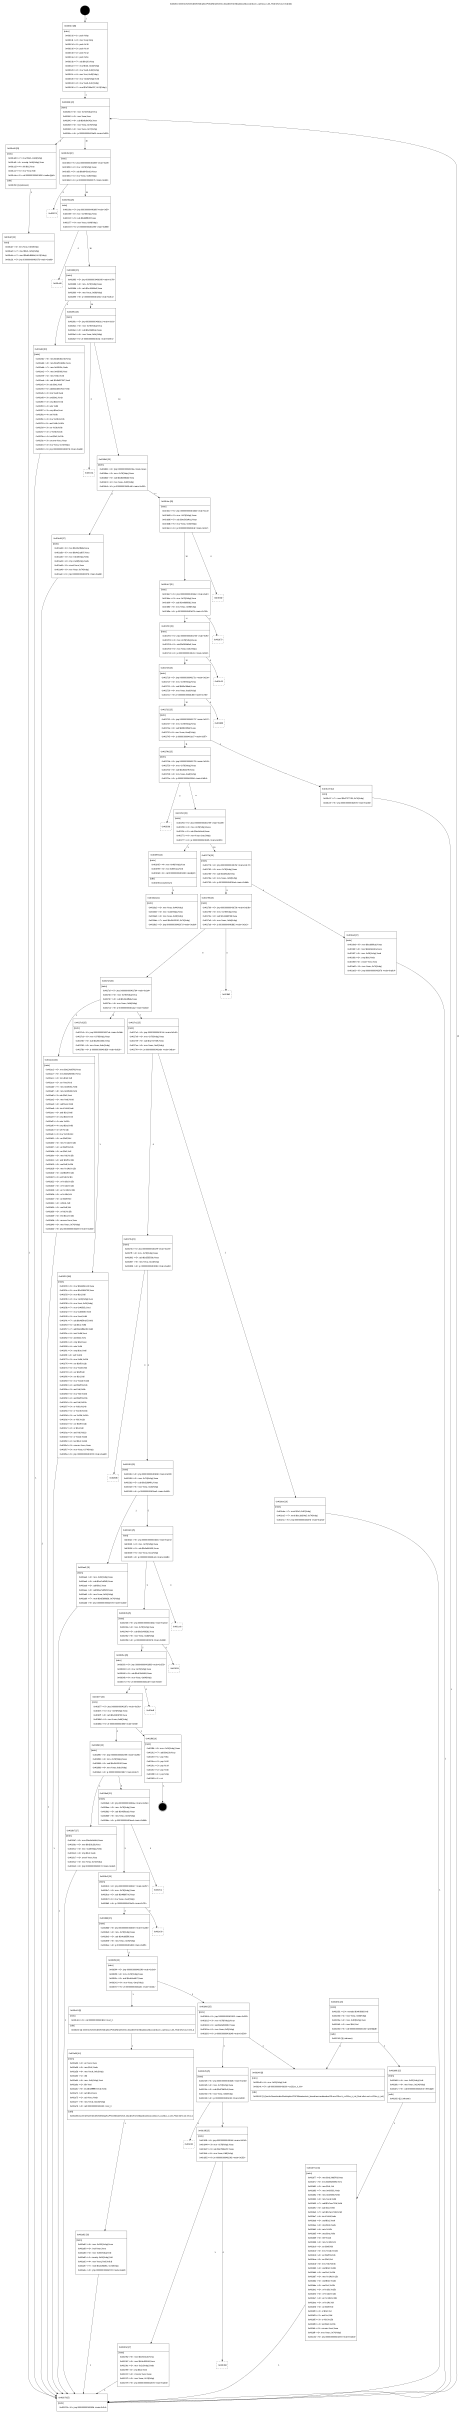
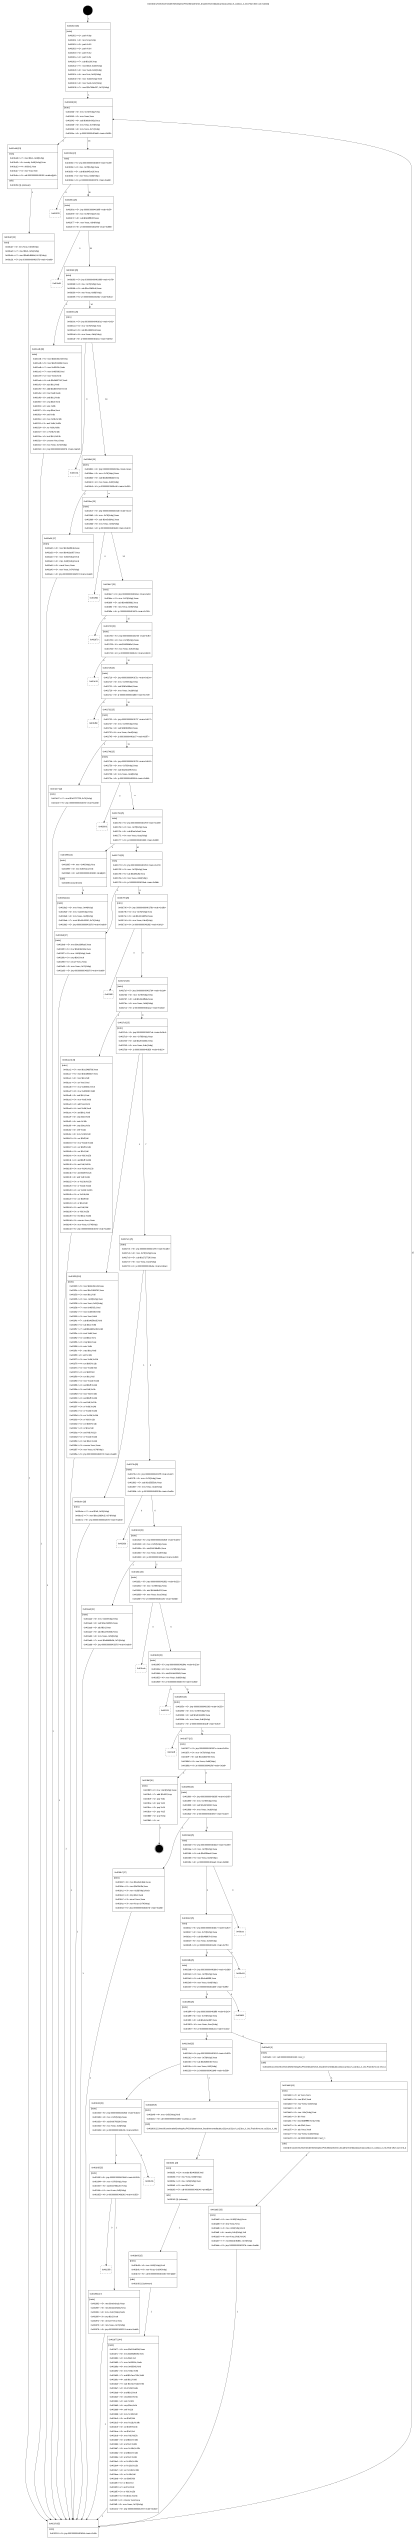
edge "0x4017af [25]" -> "0x4017e1 [25]": now "0x4017c8 [25]" -> "0x4017e1 [25]"
node "0x401d06": added
edge "0x401b51 [23]" -> "0x401b48 [9]": reversed
